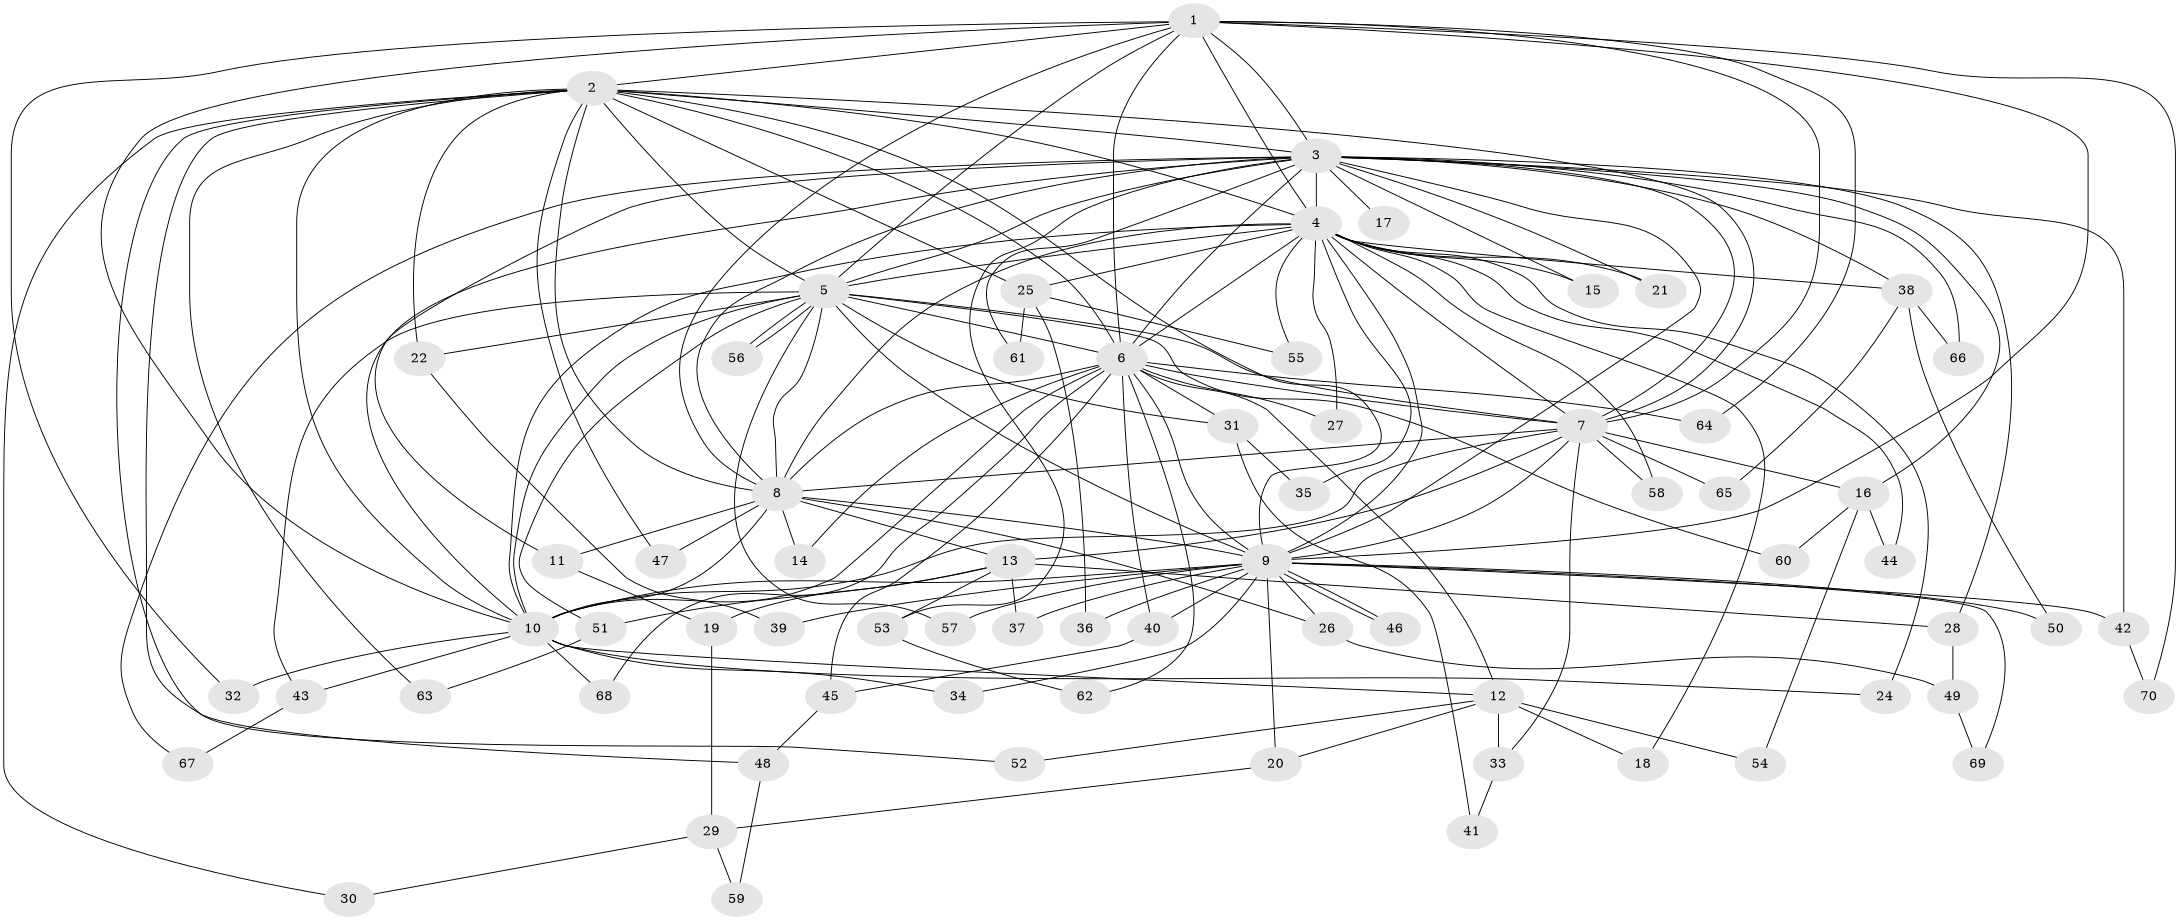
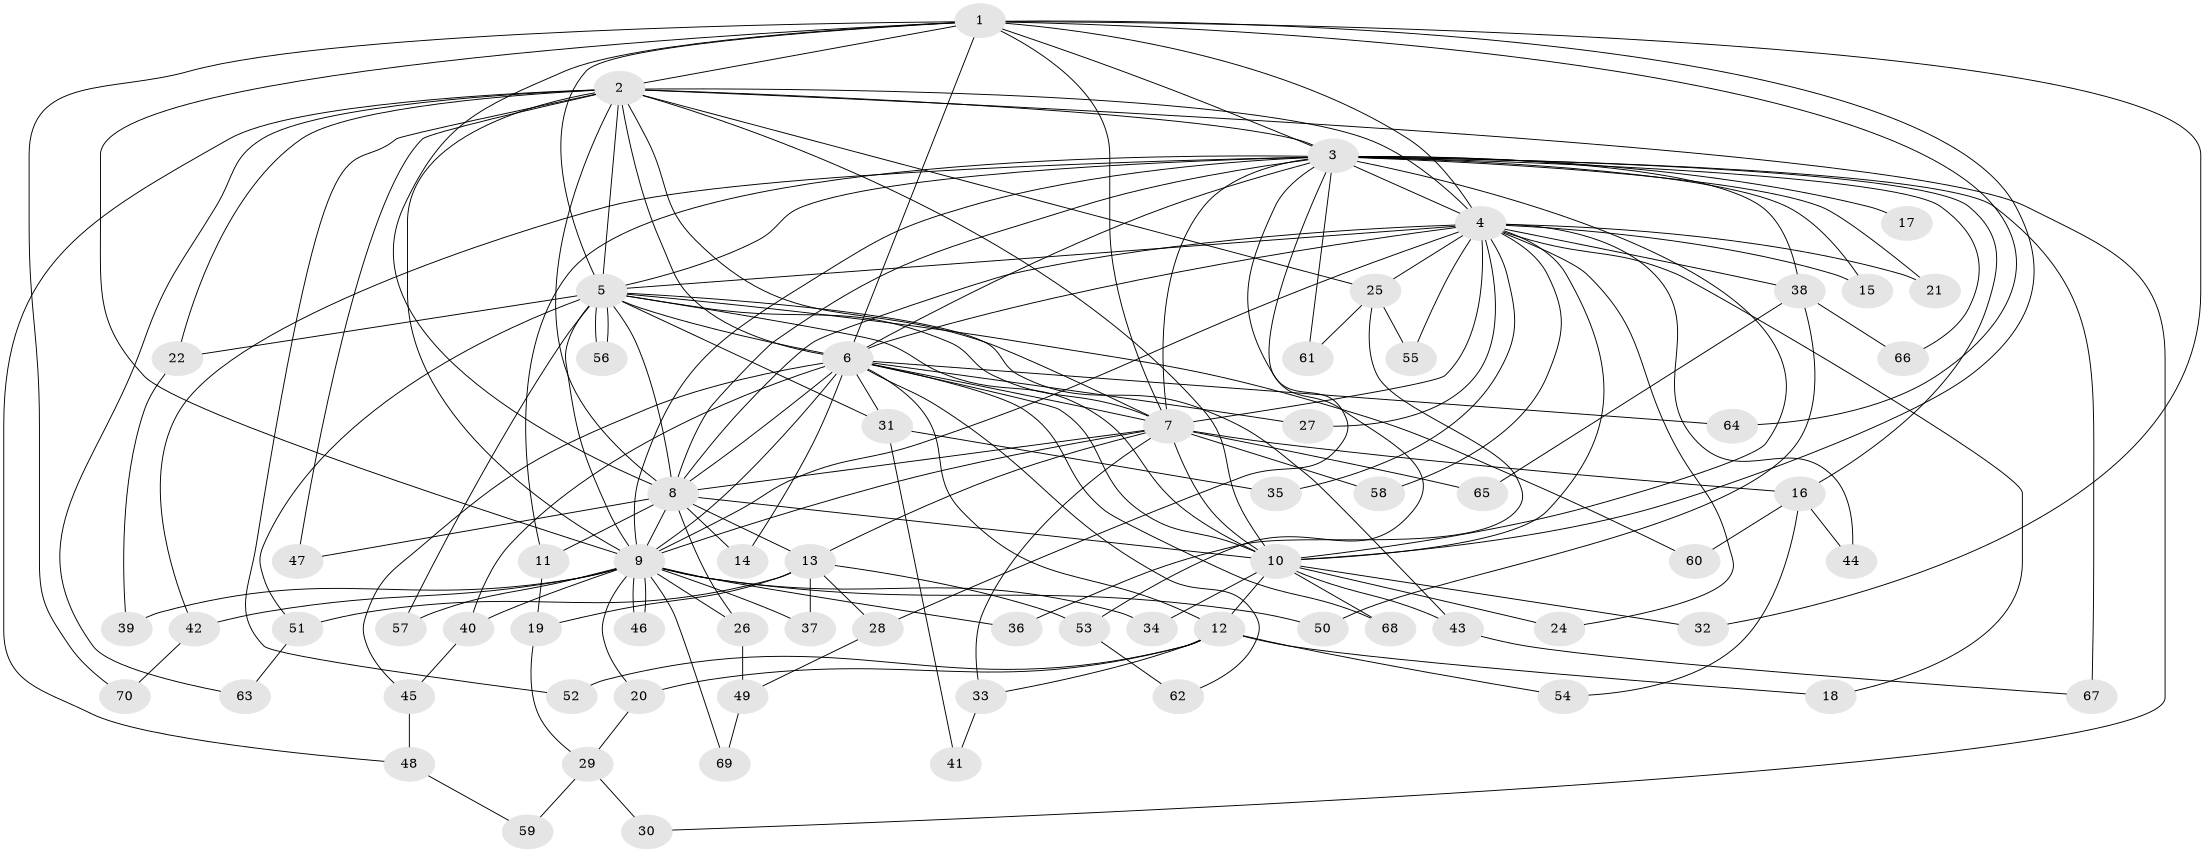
edge "9" -- "10": removed
